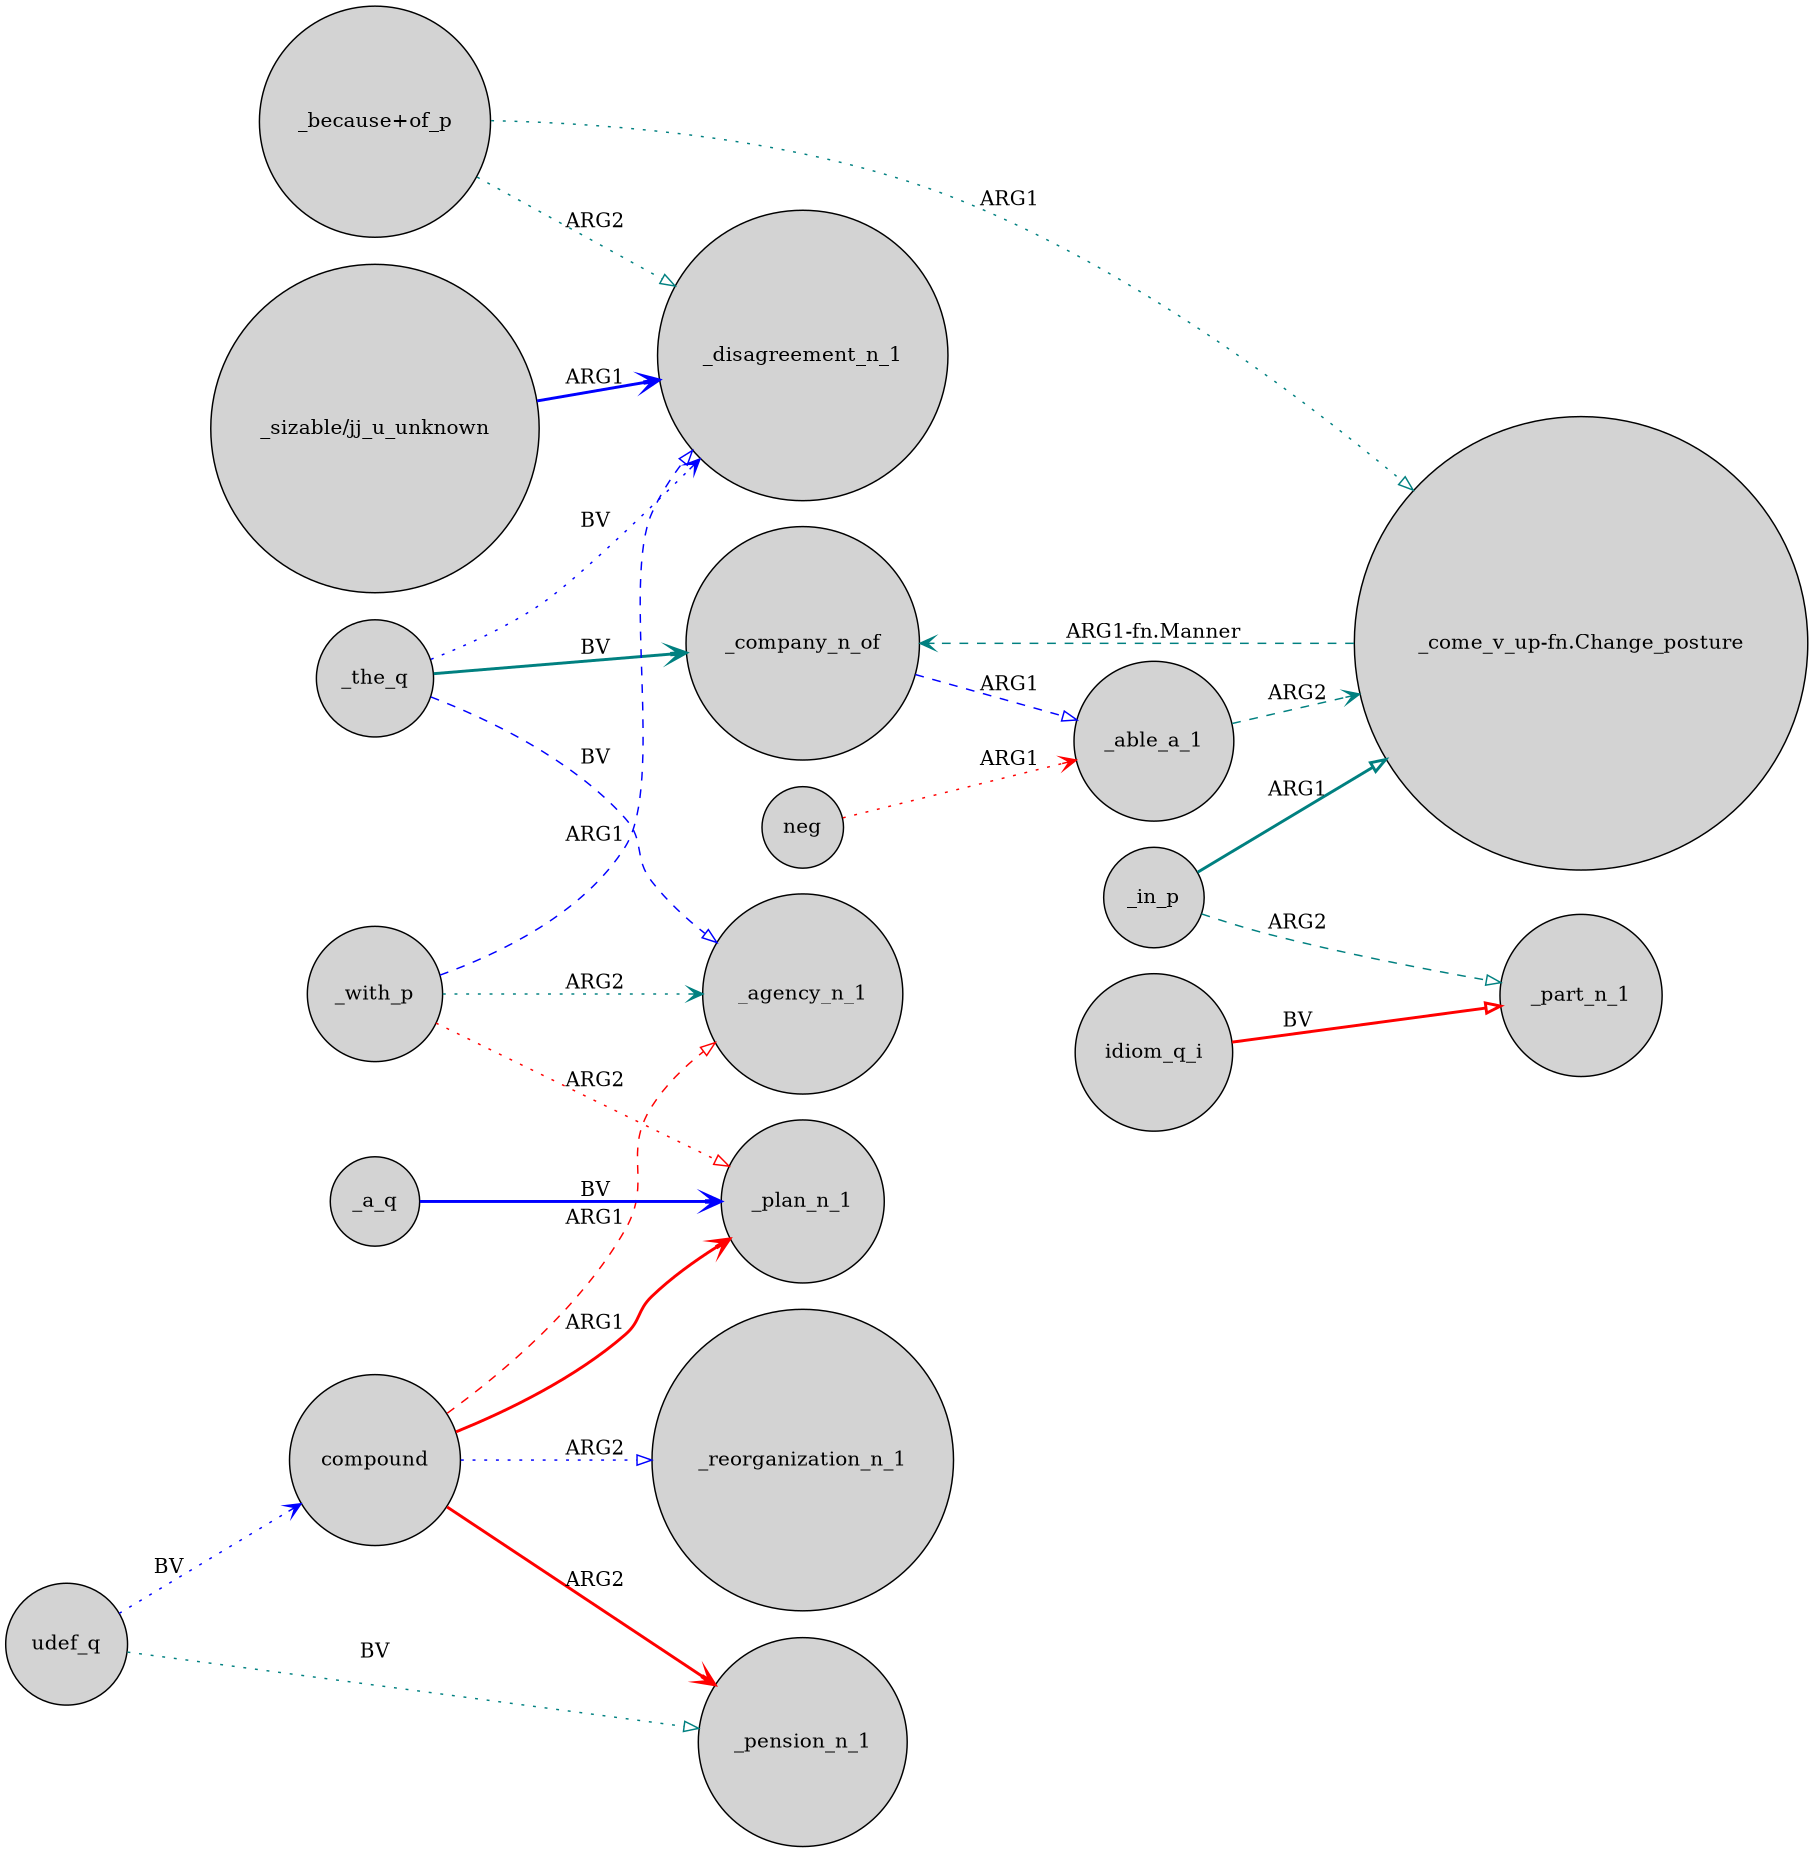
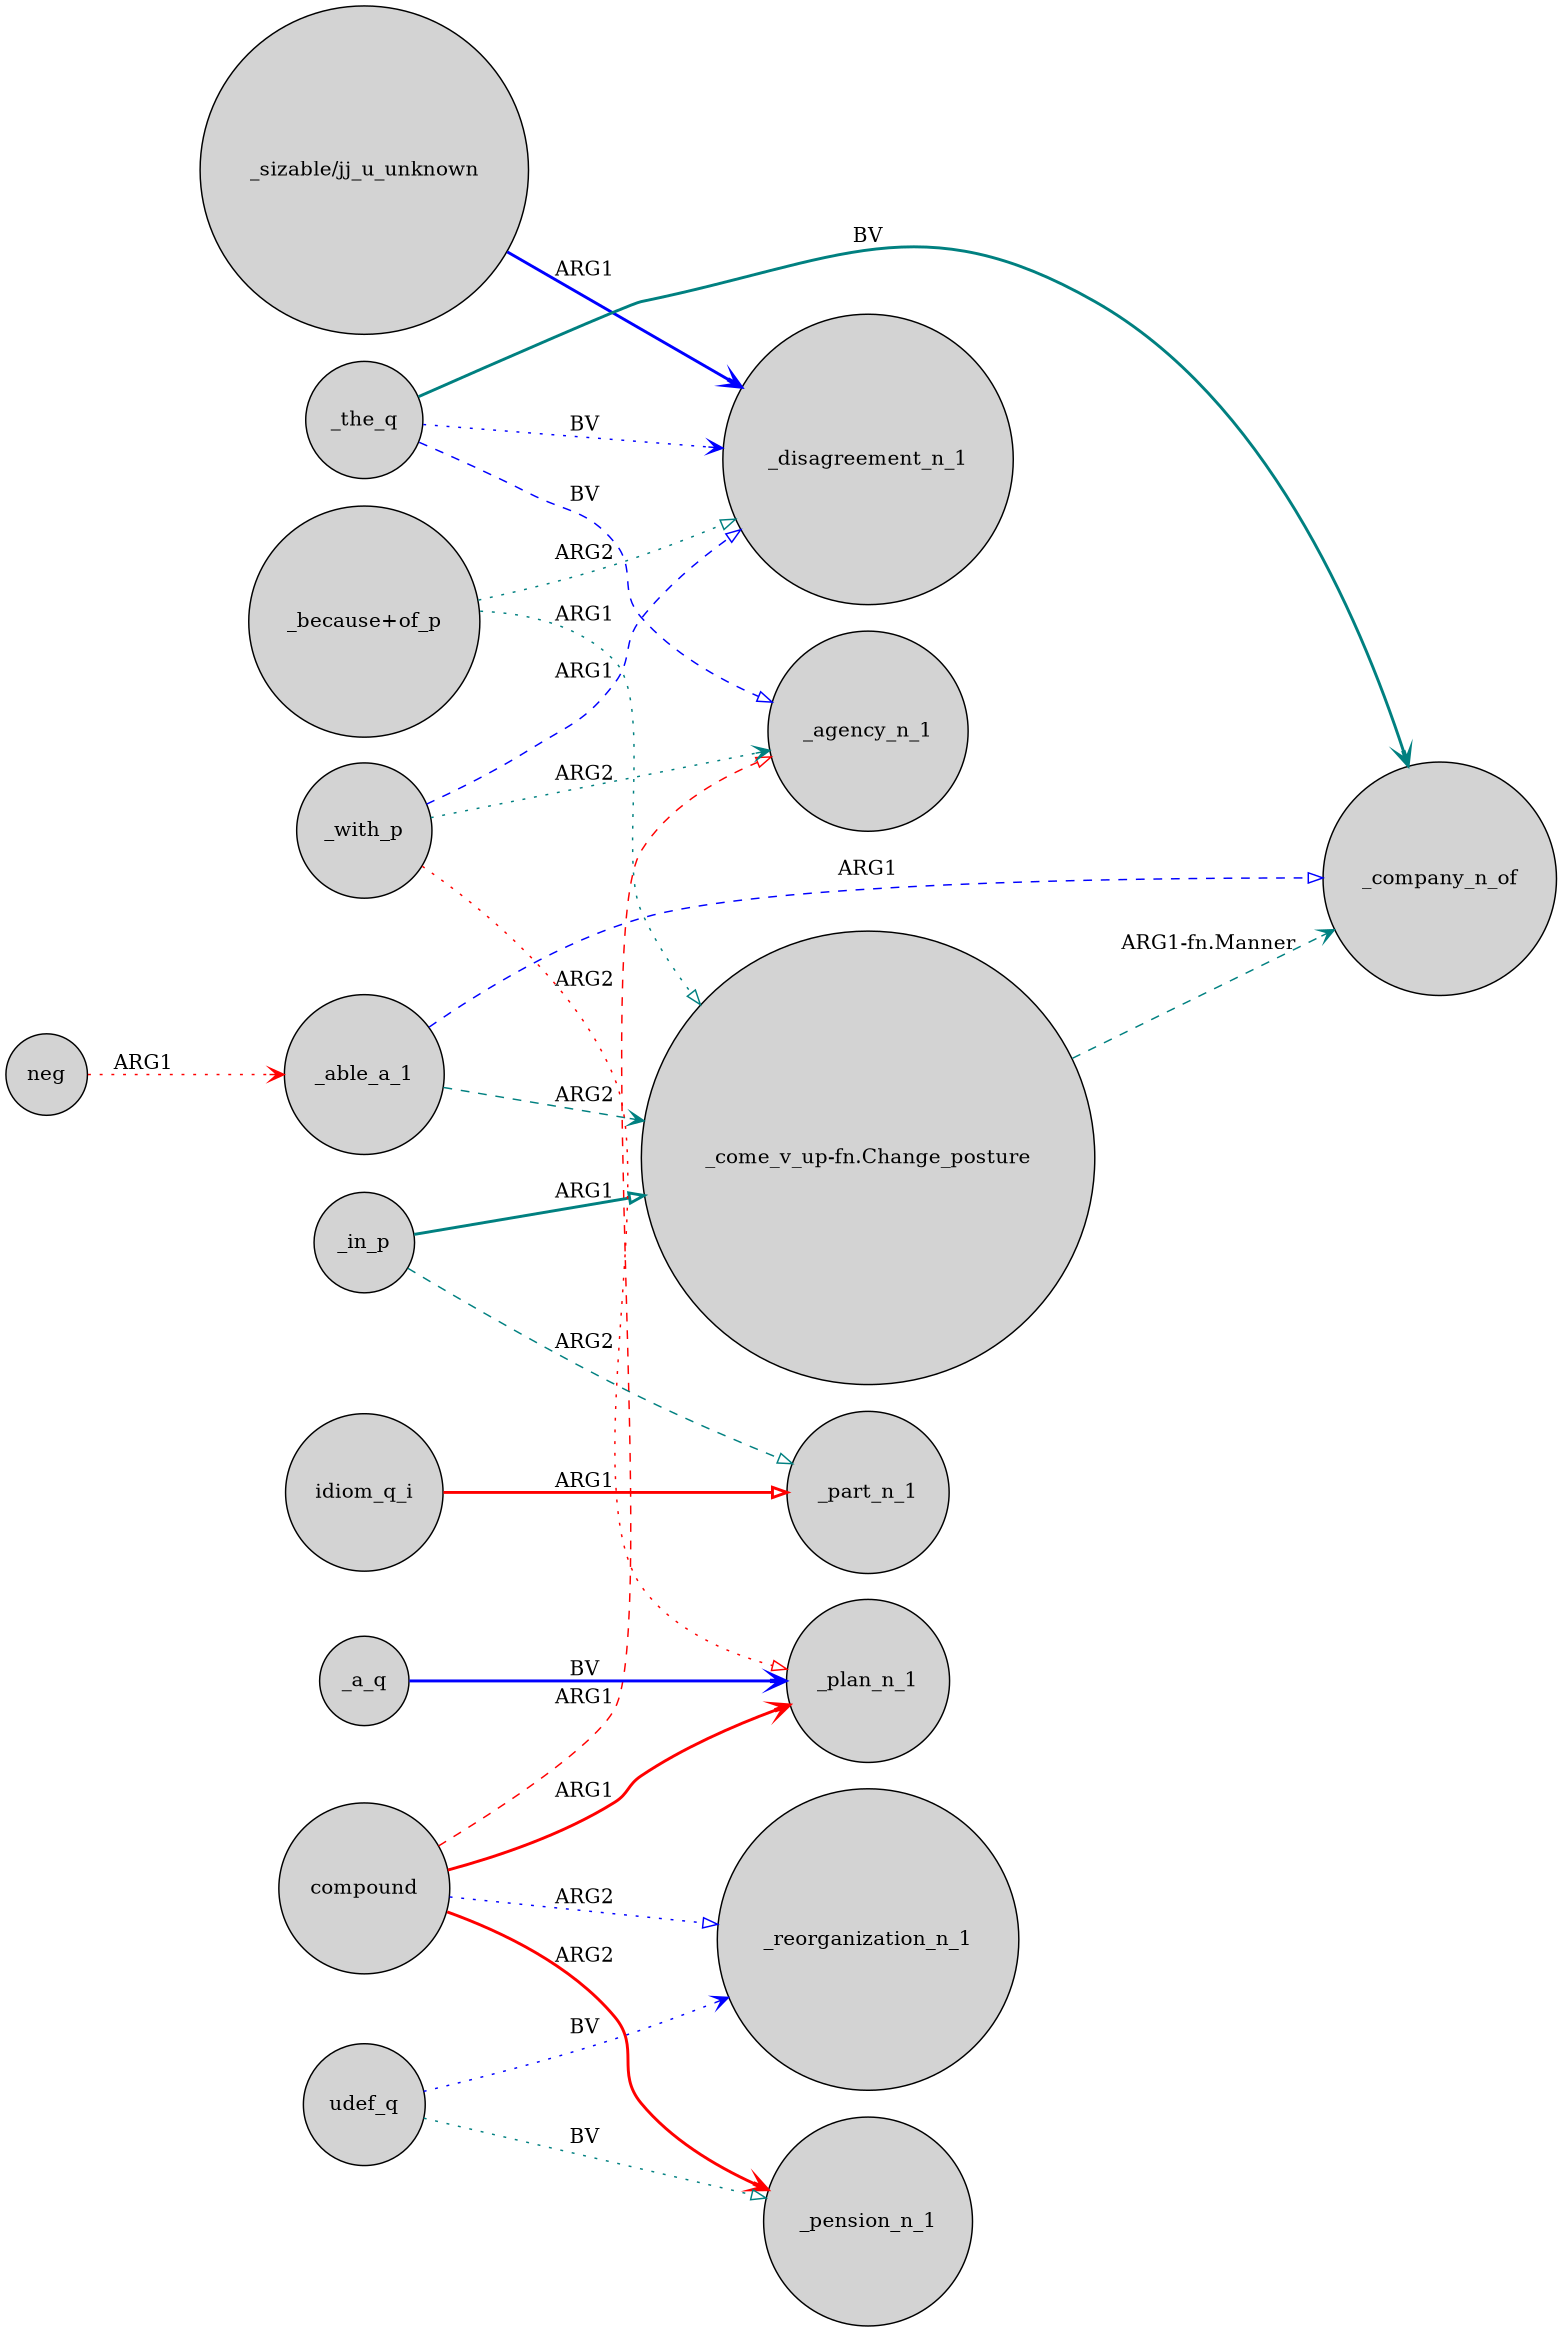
edge "_company_n_of" -> "_able_a_1": reversed
edge "idiom_q_i" -> "_part_n_1": label "BV" -> "ARG1"
edge "udef_q" -> "compound": now "udef_q" -> "_reorganization_n_1"
